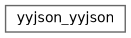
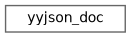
node "yyjson_yyjson": label "yyjson_yyjson" -> "yyjson_doc"
